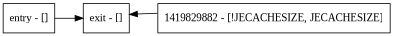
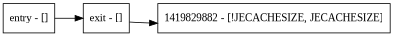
edge "1419829882 - [!JECACHESIZE, JECACHESIZE]" -> "exit - []": reversed
